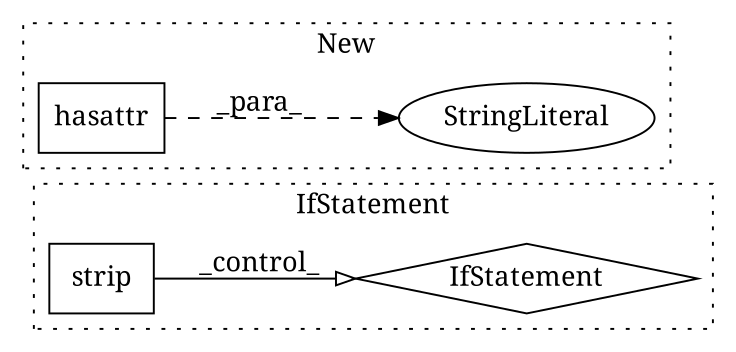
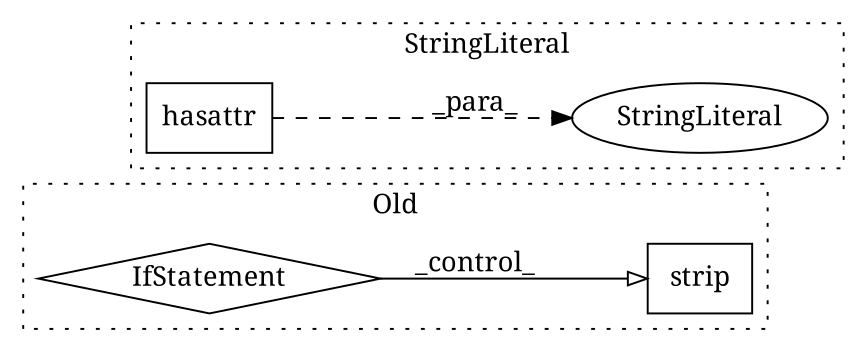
cluster "New": label "New" -> "StringLiteral"
cluster "IfStatement": label "IfStatement" -> "Old"
edge "strip" -> "IfStatement": reversed
